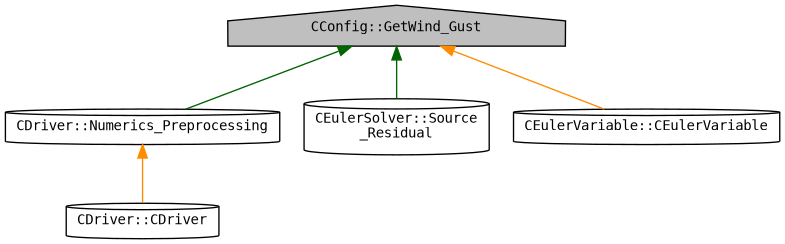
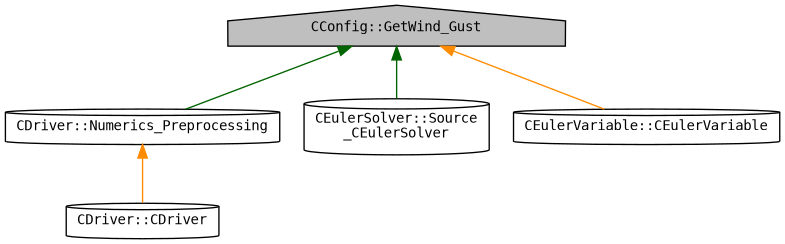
node "CEulerSolver::Source _Residual": label "CEulerSolver::Source _Residual" -> "CEulerSolver::Source _CEulerSolver"
